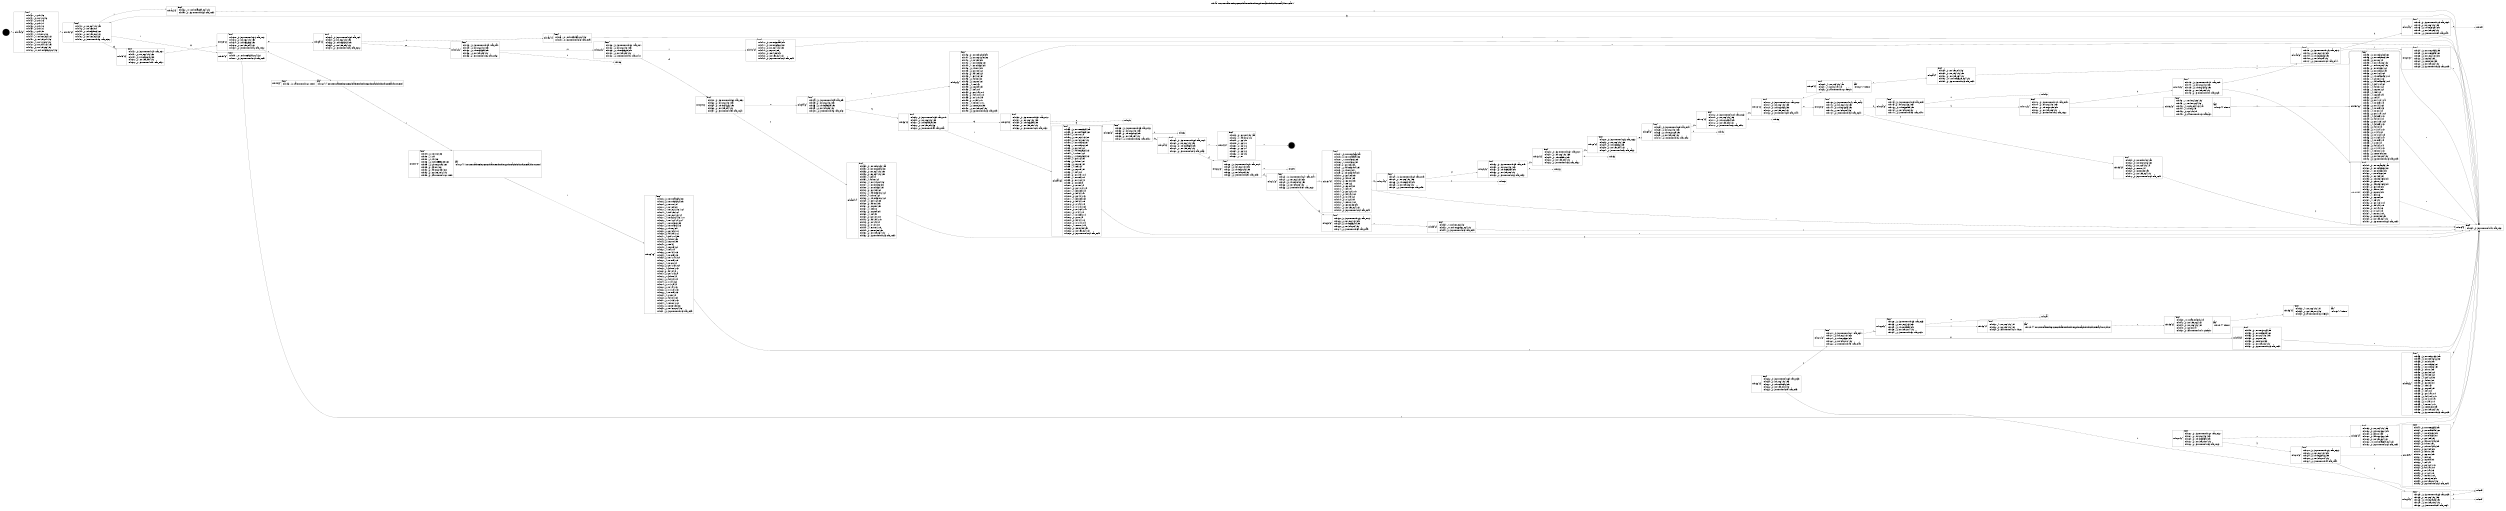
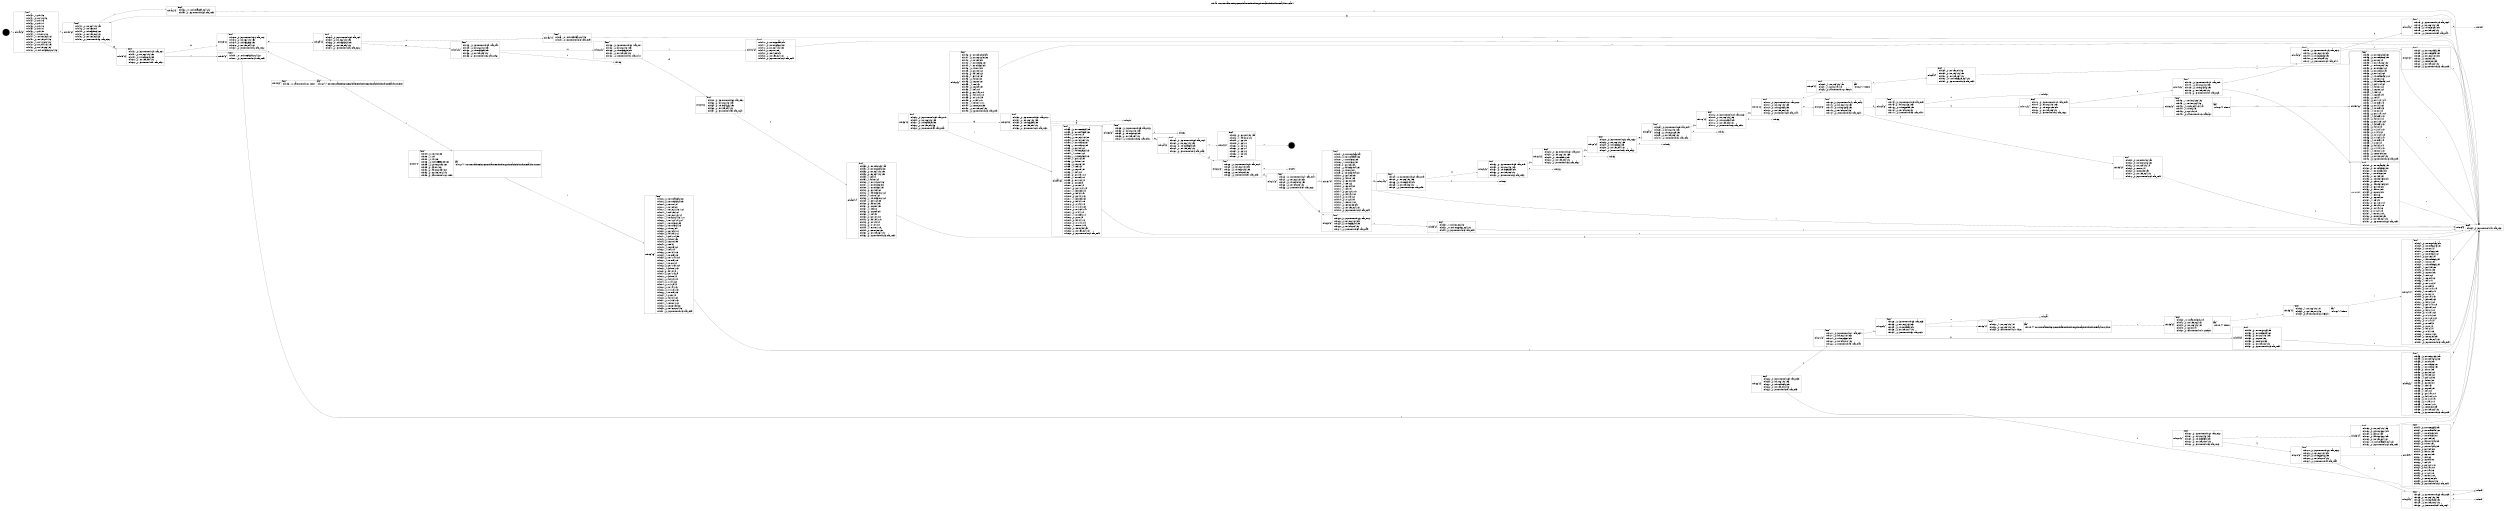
edge "0x4014d2 [32]" -> "0x401df7 [15]": now "0x4014f2 [28]" -> "0x401df7 [15]"
node "0x40159a [28]": removed
node "0x401ed5": added
node "0x401d64 [147]": added
